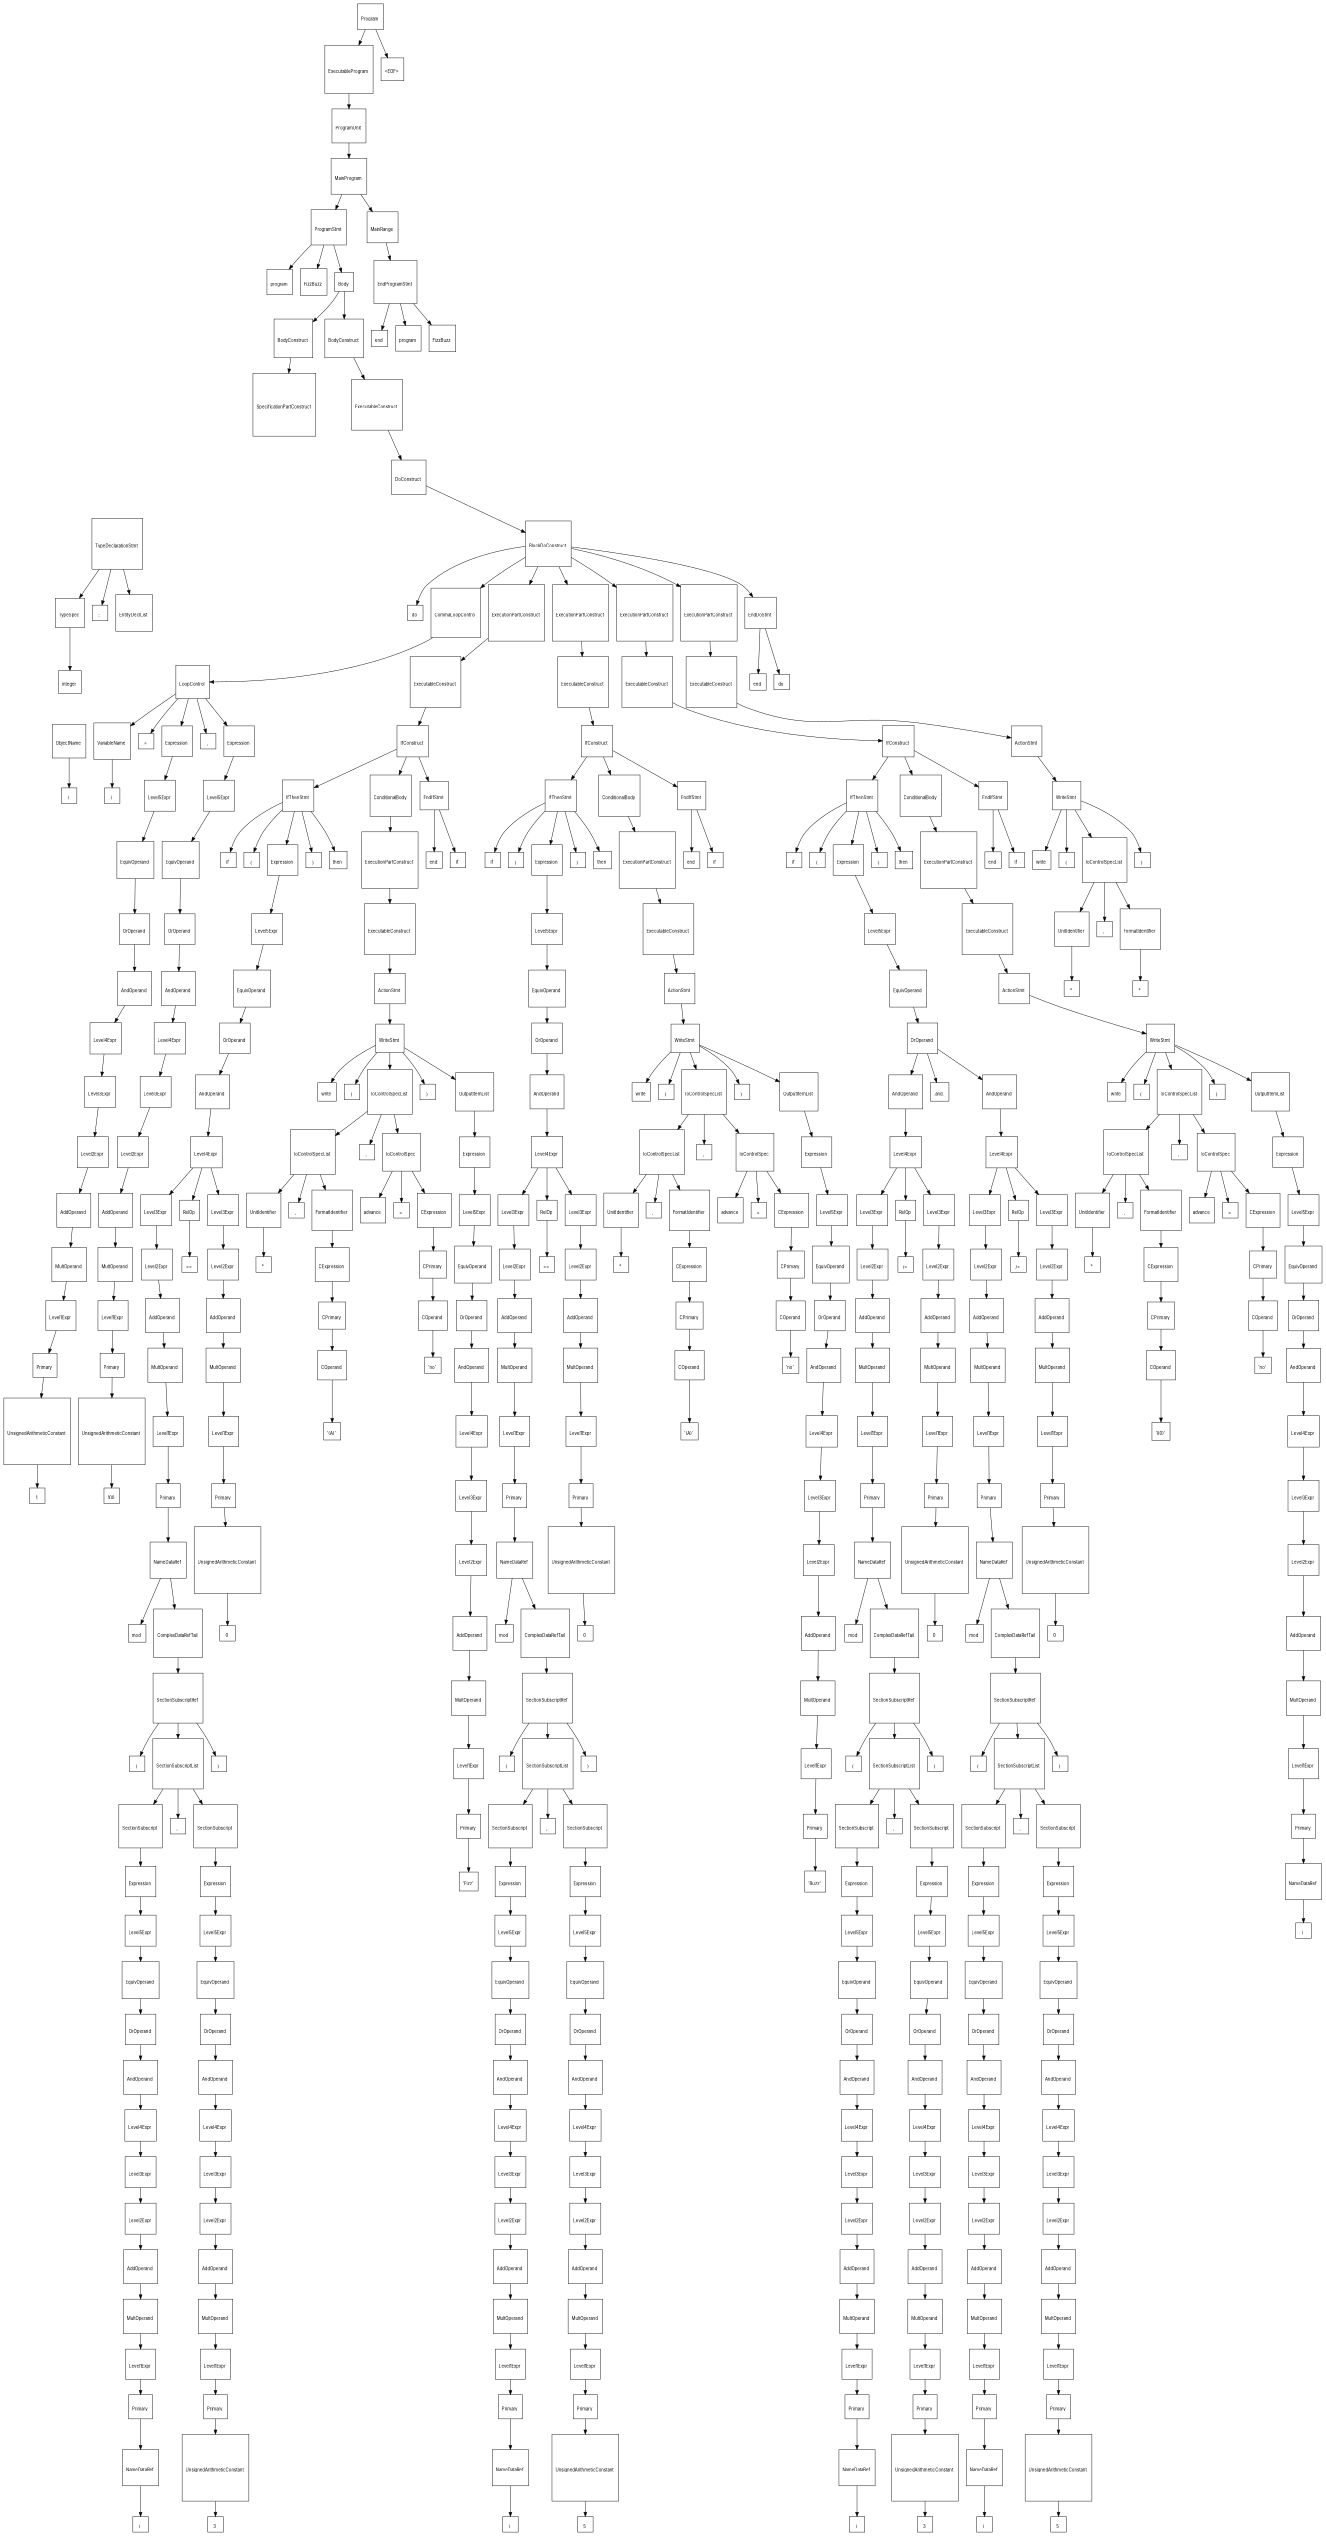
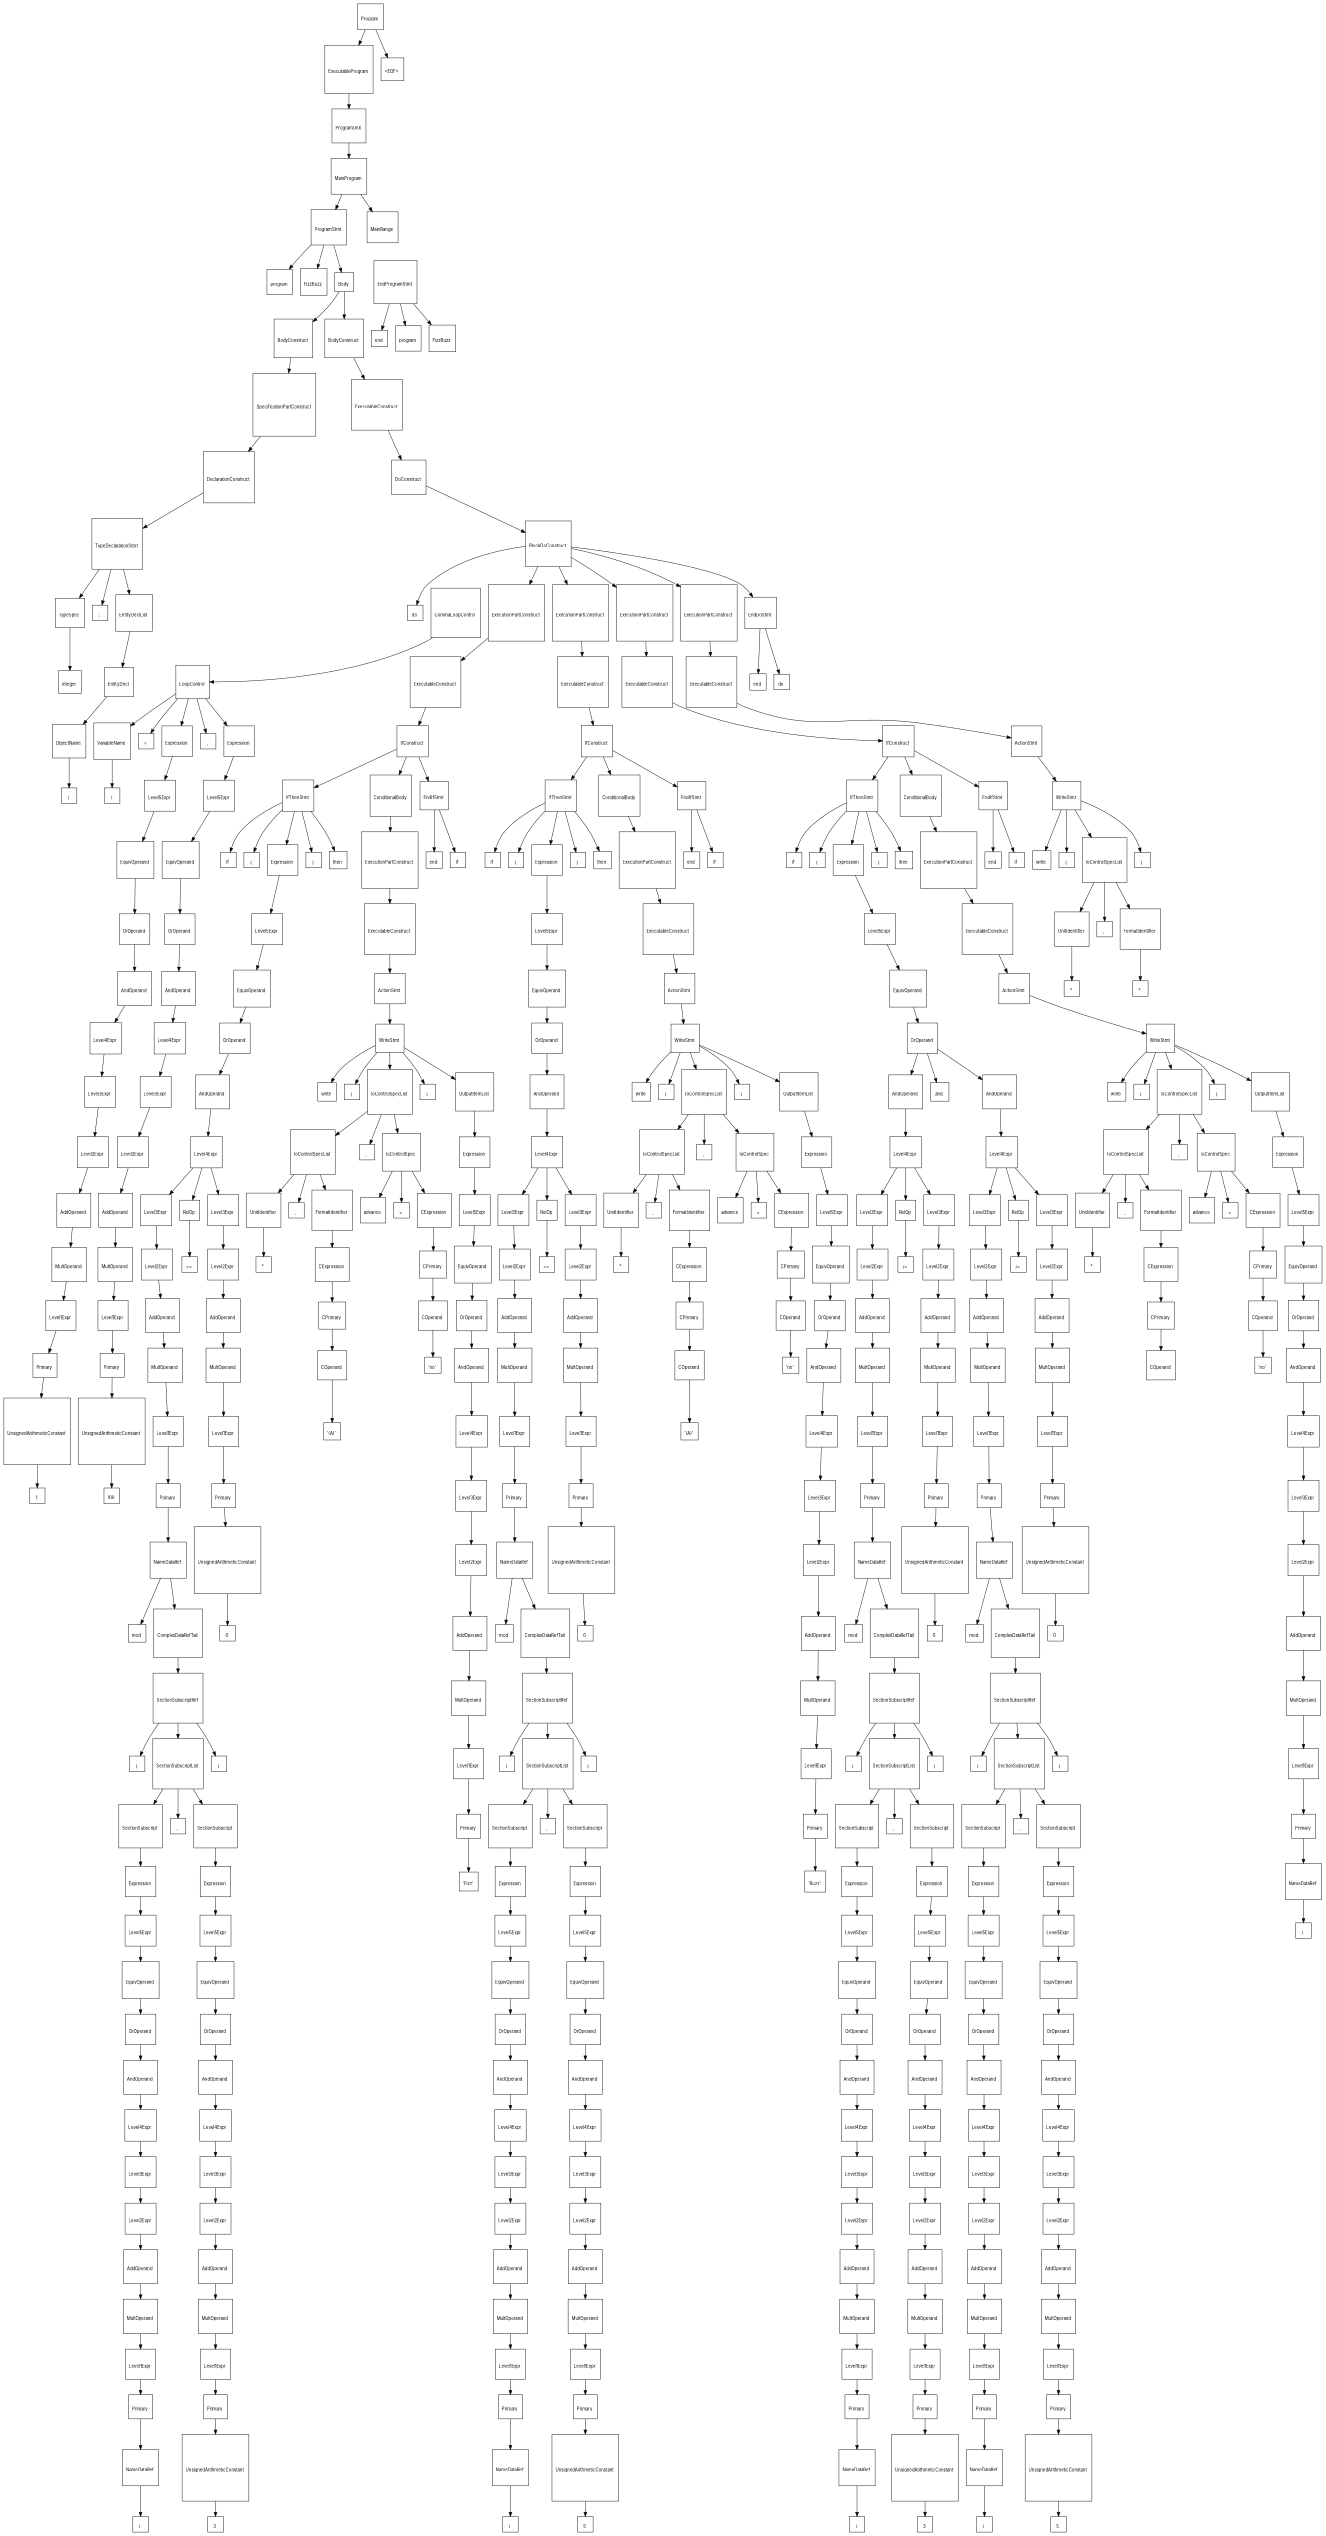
edge "MainRange" -> "EndProgramStmt": removed
node "DeclarationConstruct": added
edge "BlockDoConstruct" -> "CommaLoopControl": removed
node "EntityDecl": added
node "'(I0)'": removed
